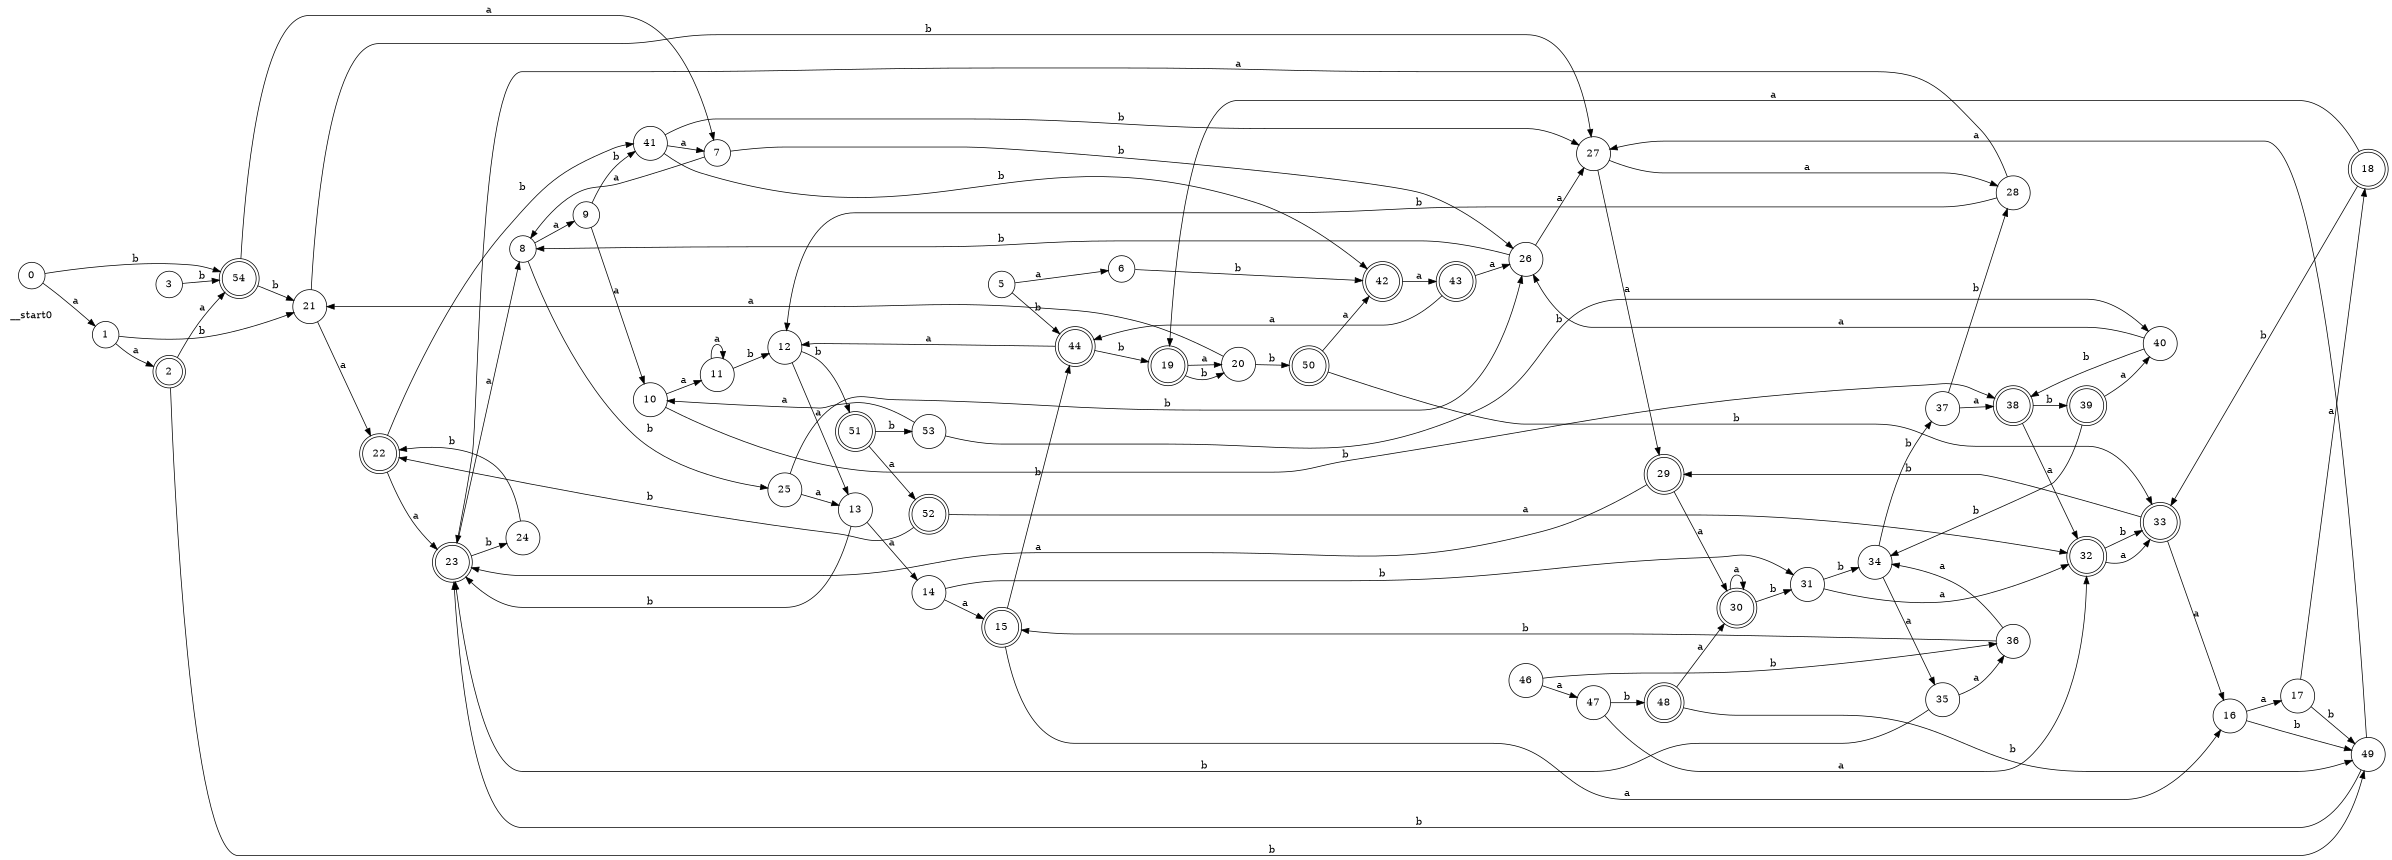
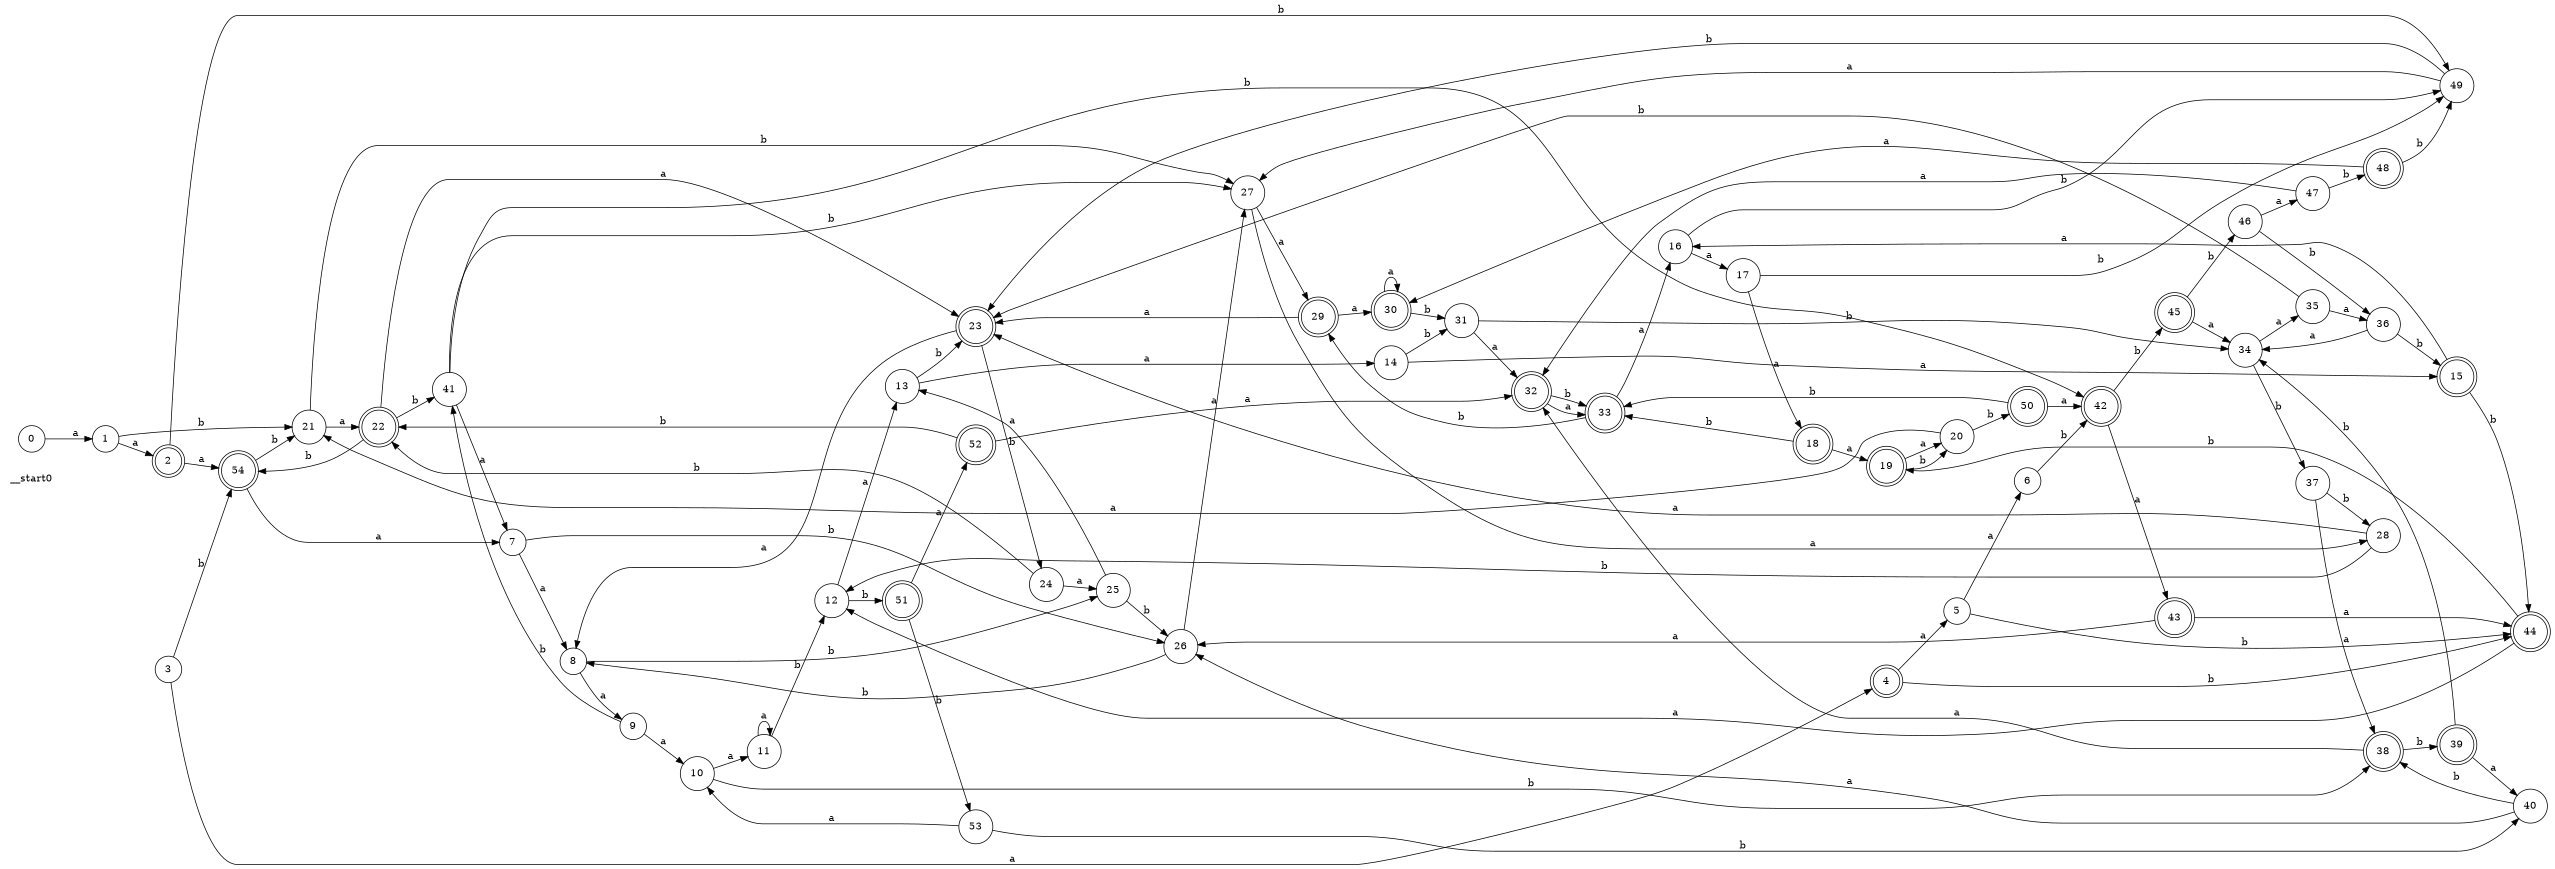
edge "0" -> "54": now "22" -> "54"
node "45": added
edge "24" -> "25": added, label "a"
node "4": added
